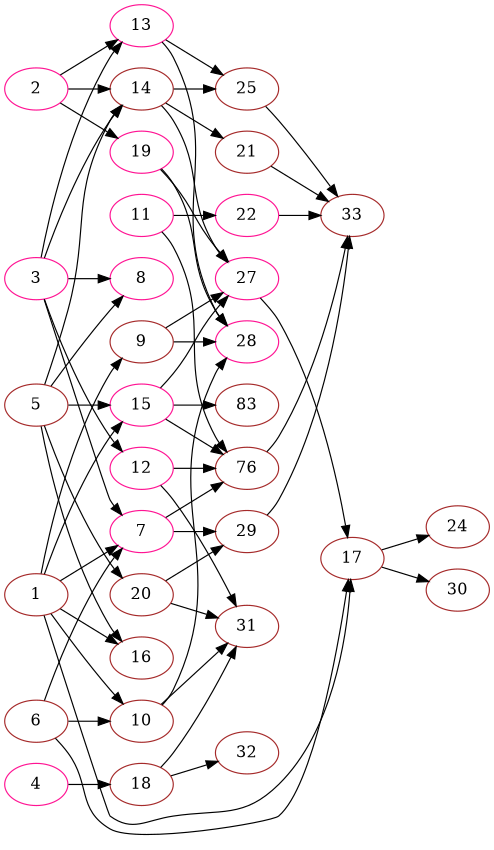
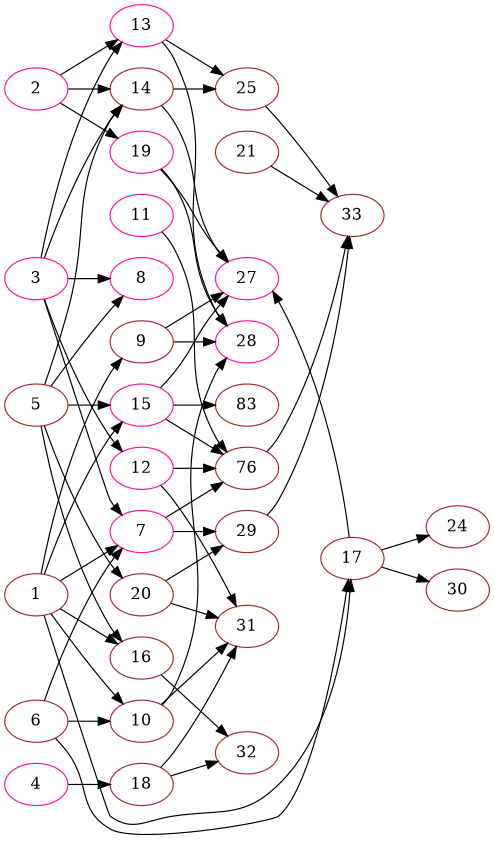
edge "14" -> "21": removed
node "22": removed
edge "27" -> "17": reversed
edge "16" -> "32": added
